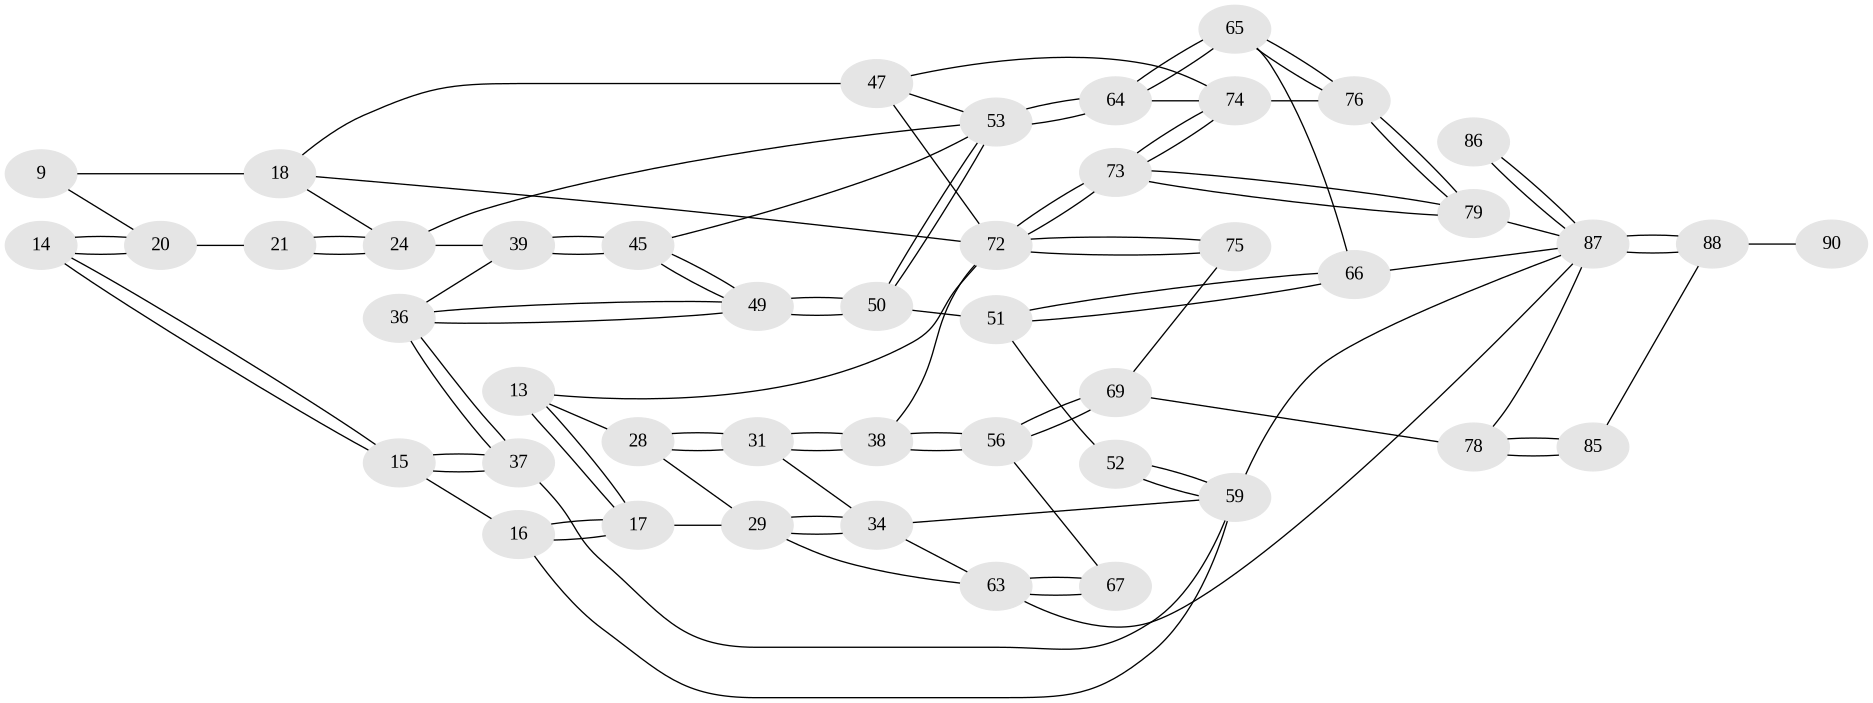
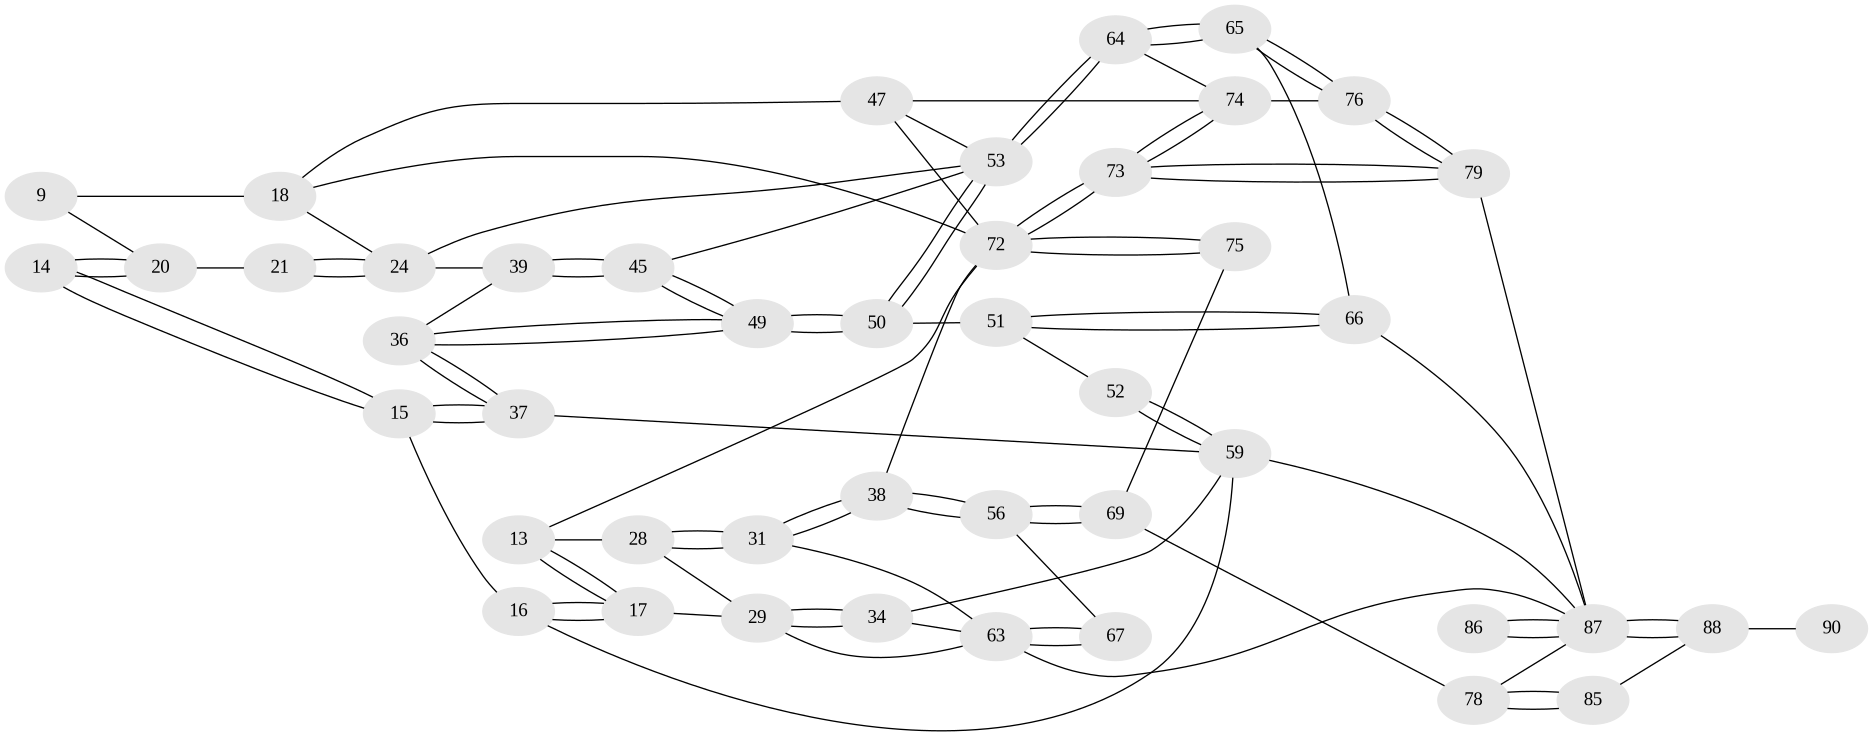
edge "31" -- "34": now "31" -- "63"
